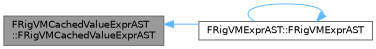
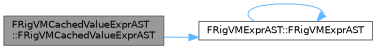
edge "FRigVMExprAST::FRigVMExprAST" -> "FRigVMCachedValueExprAST ::FRigVMCachedValueExprAST": reversed
